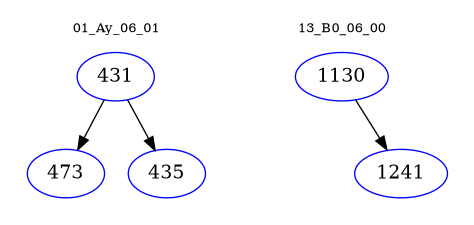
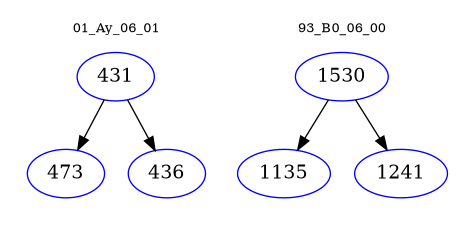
cluster "13_B0_06_00": label "13_B0_06_00" -> "93_B0_06_00"
node "1130": label "1130" -> "1530"
node "435": label "435" -> "436"
node "1135": added
